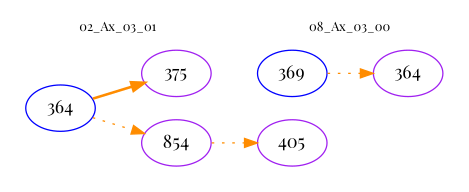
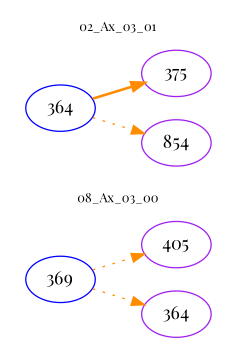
edge "854" -> "405": now "369" -> "405"
